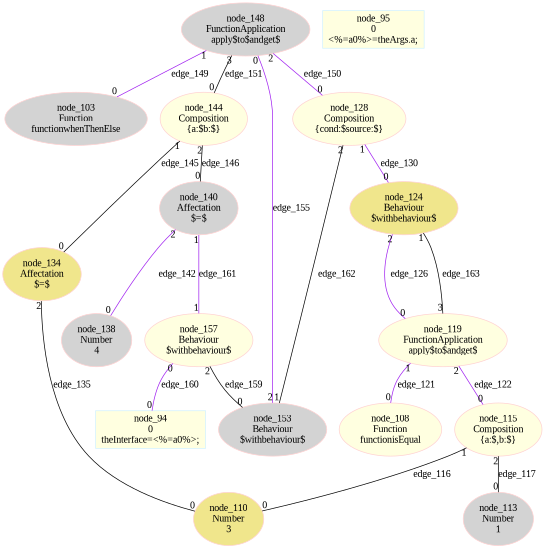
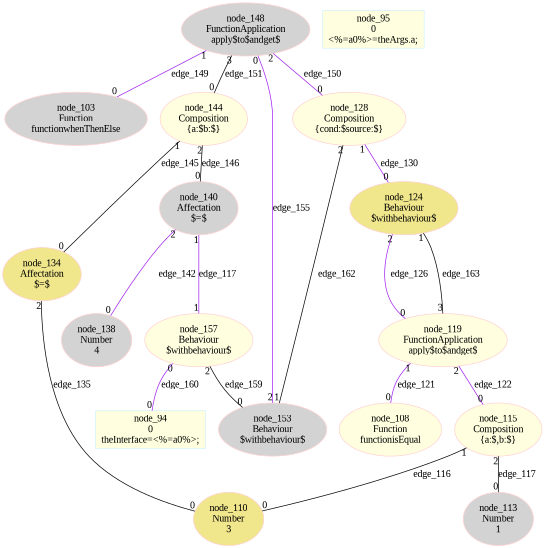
edge "node_140 Affectation $=$" -- "node_157 Behaviour $withbehaviour$": label "edge_161" -> "edge_117"
